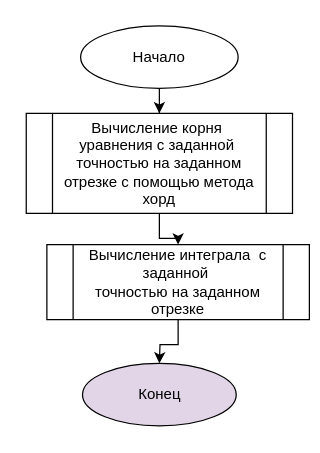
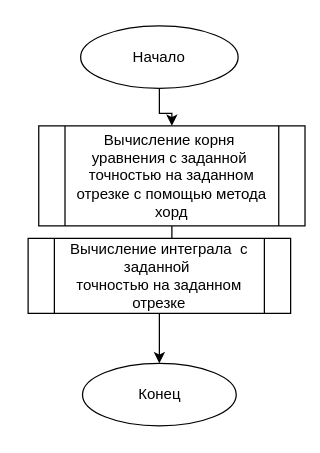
node "Вычисление корня уравнения с заданной точностью на заданном отрезке с помощью метода хорд": moved (159, 163) -> (172, 176)
node "Вычисление интеграла с заданной точностью на заданном отрезке": moved (178, 282) -> (159, 276)
node "Конец": fillcolor #e1d5e7 -> #ffffff
